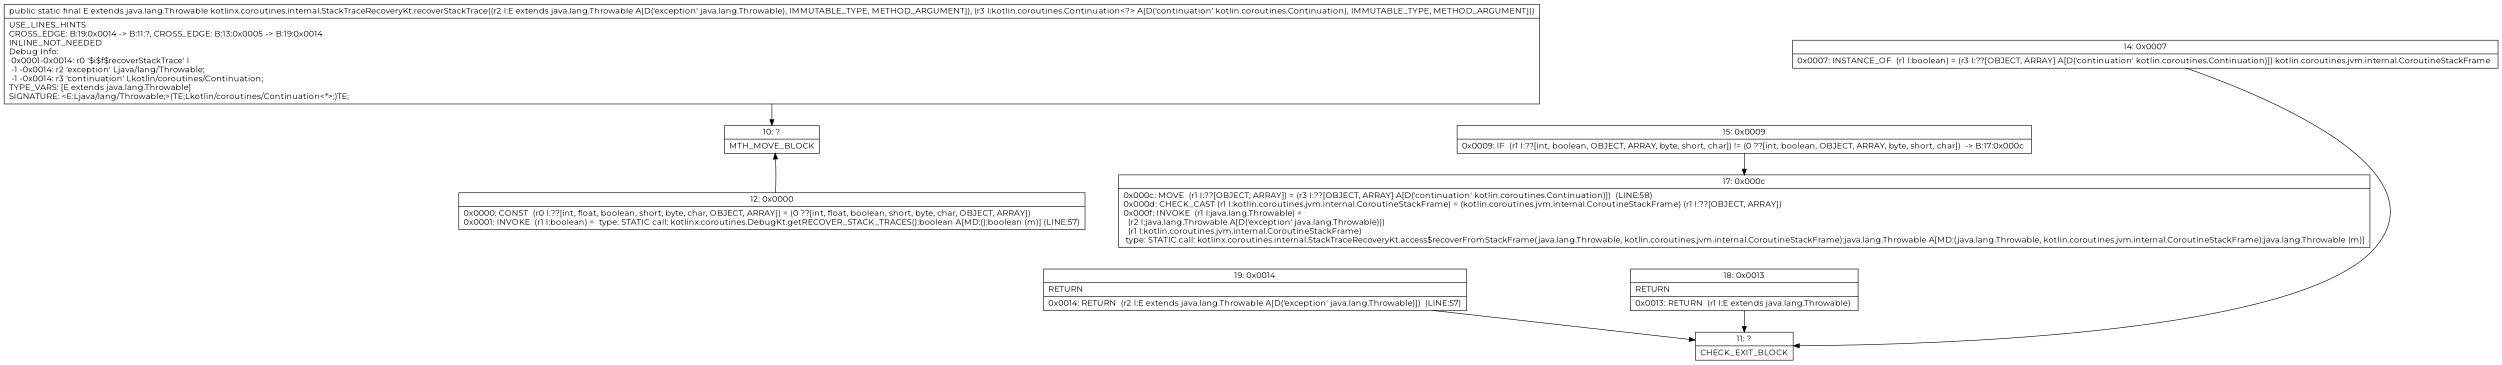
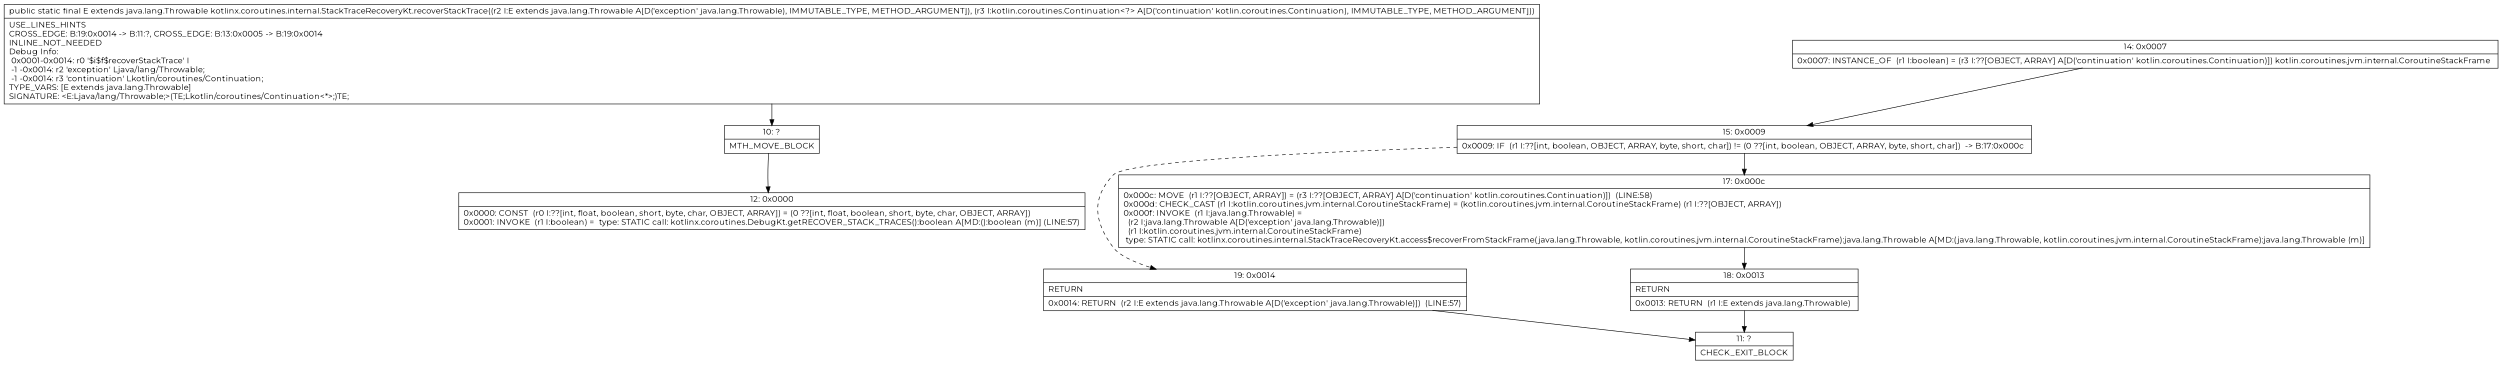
edge "15: 0x0009" -> "19: 0x0014": added
edge "12: 0x0000" -> "10: ?": reversed
edge "17: 0x000c" -> "18: 0x0013": added
edge "14: 0x0007" -> "11: ?": now "14: 0x0007" -> "15: 0x0009"
